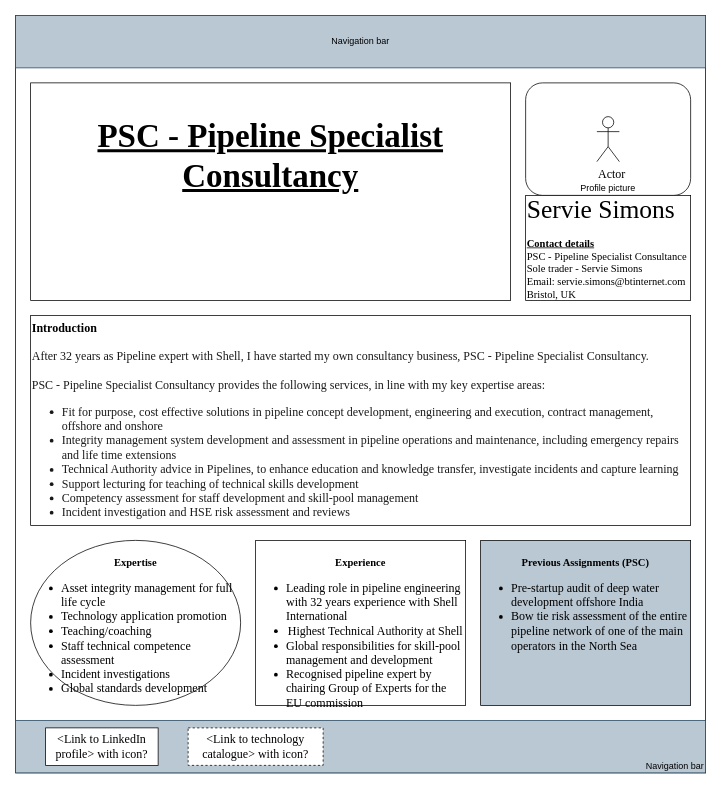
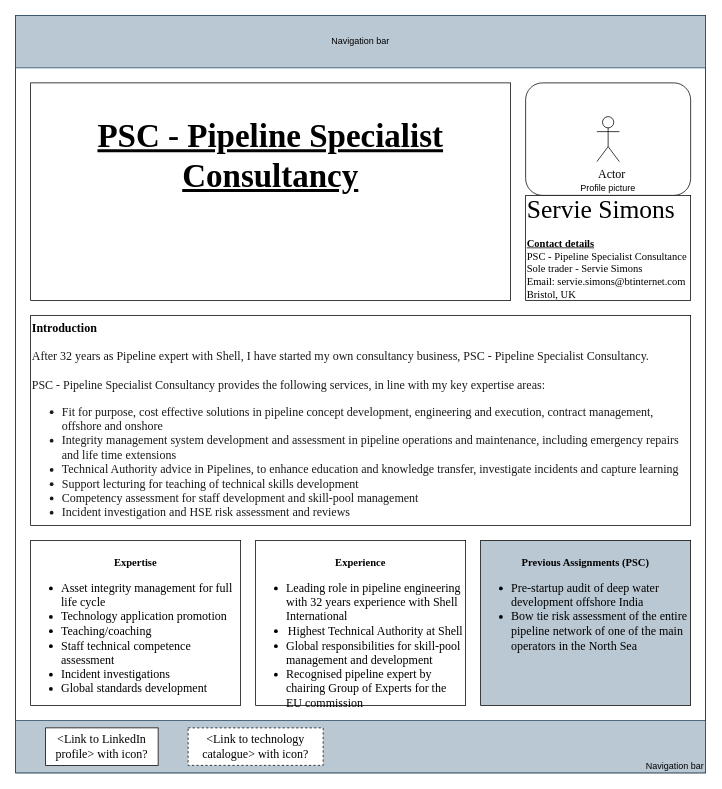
node "ExpertiseAsset integrity management for full life cycle Technology application promotion Teaching/coaching Staff technical competence assessment Incident investigations Global standards development": shape ellipse -> rectangle
